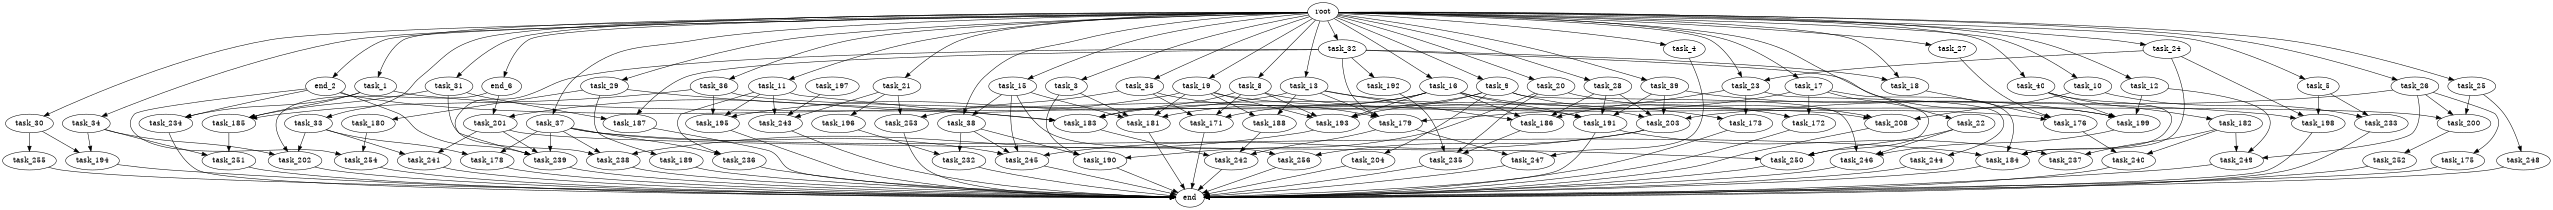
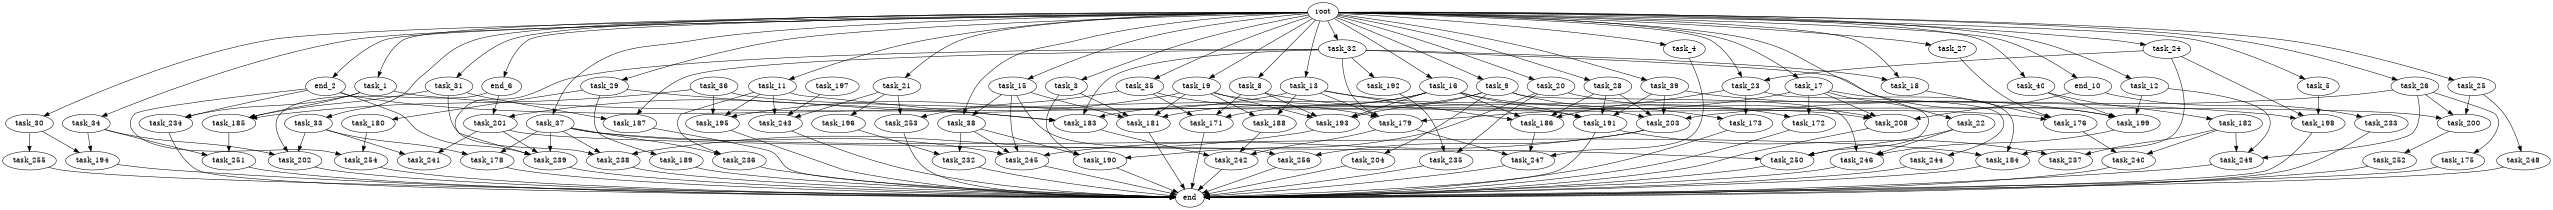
edge "root" -> "task_36": removed
node "task_10": label "task_10" -> "end_10"
edge "task_5" -> "task_233": removed
edge "task_17" -> "task_208": added
edge "task_8" -> "task_183": now "task_32" -> "task_183"
edge "task_40" -> "task_184": removed
edge "task_186" -> "task_235": now "task_186" -> "task_247"
edge "task_241" -> "end": removed
